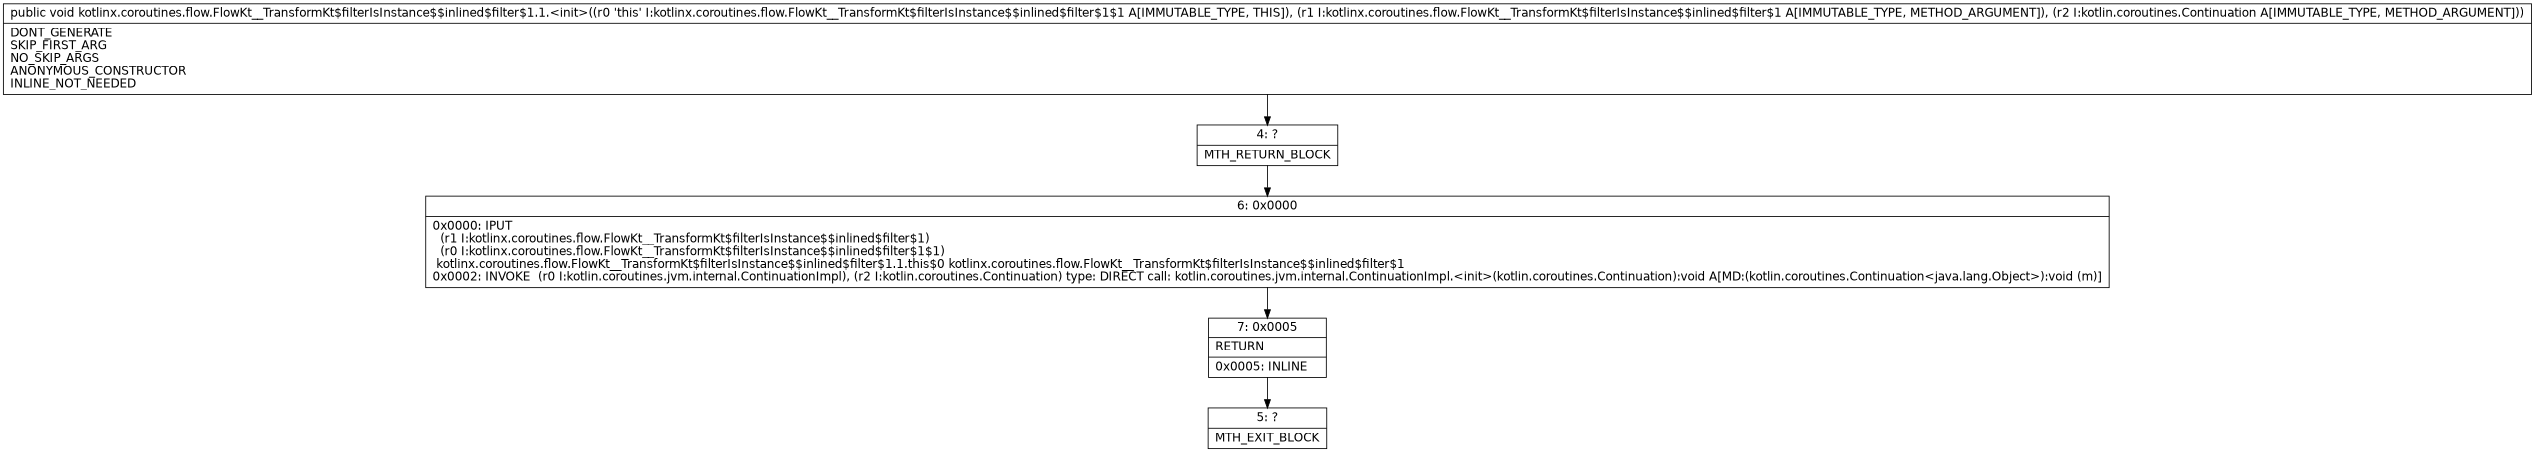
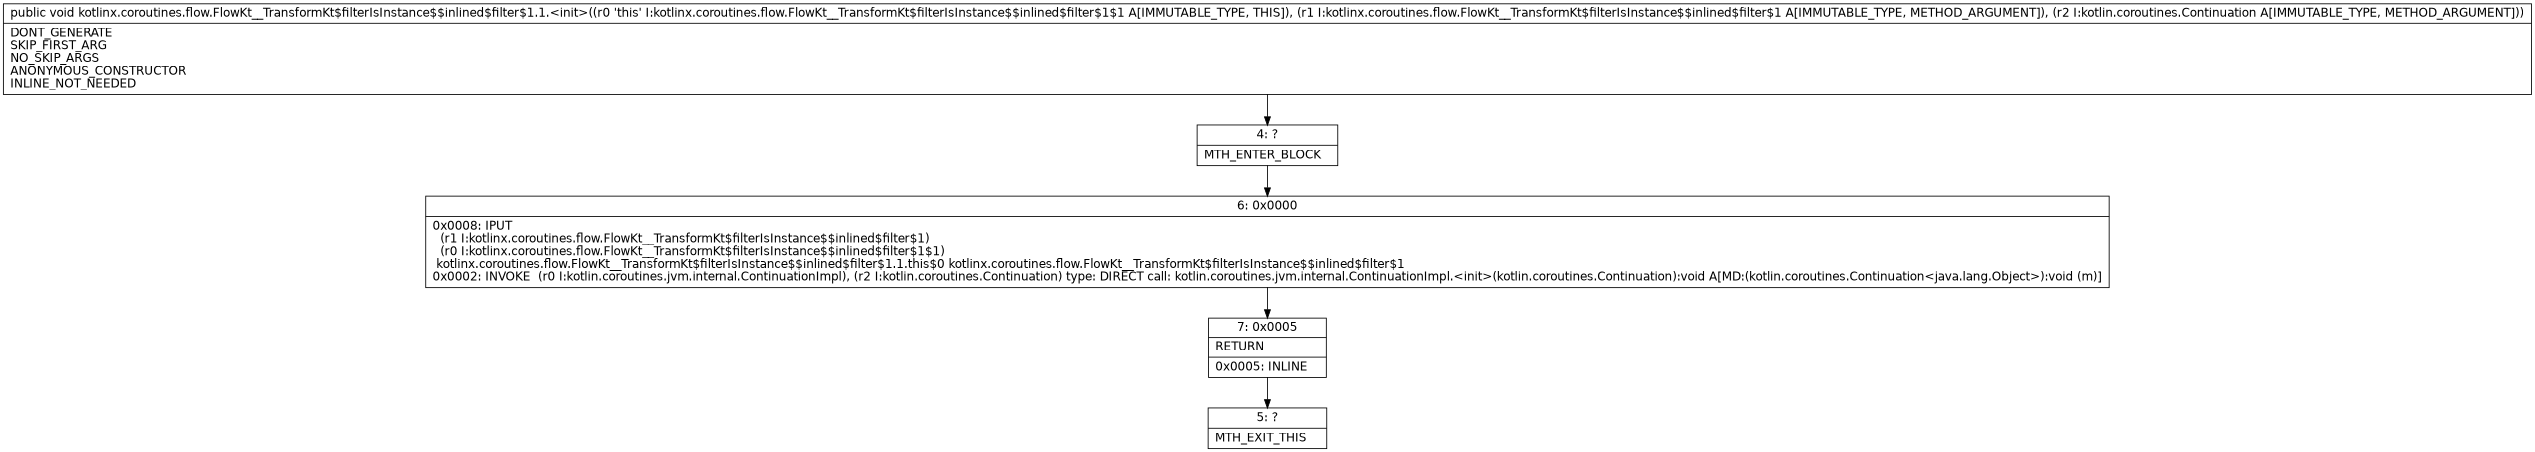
node "4: ?": text "MTH_RETURN_BLOCK" -> "MTH_ENTER_BLOCK"
node "6: 0x0000": text "0x0000: IPUT" -> "0x0008: IPUT"
node "5: ?": text "MTH_EXIT_BLOCK" -> "MTH_EXIT_THIS"
